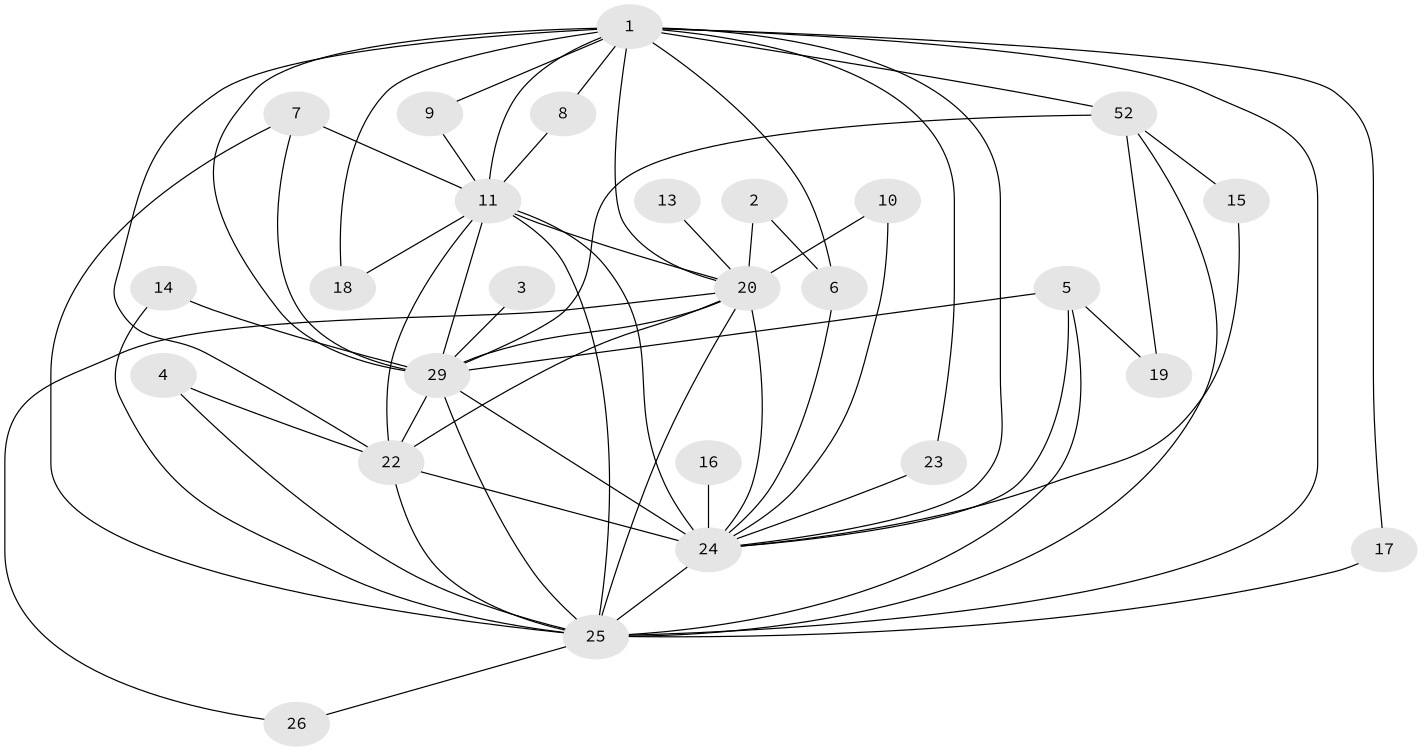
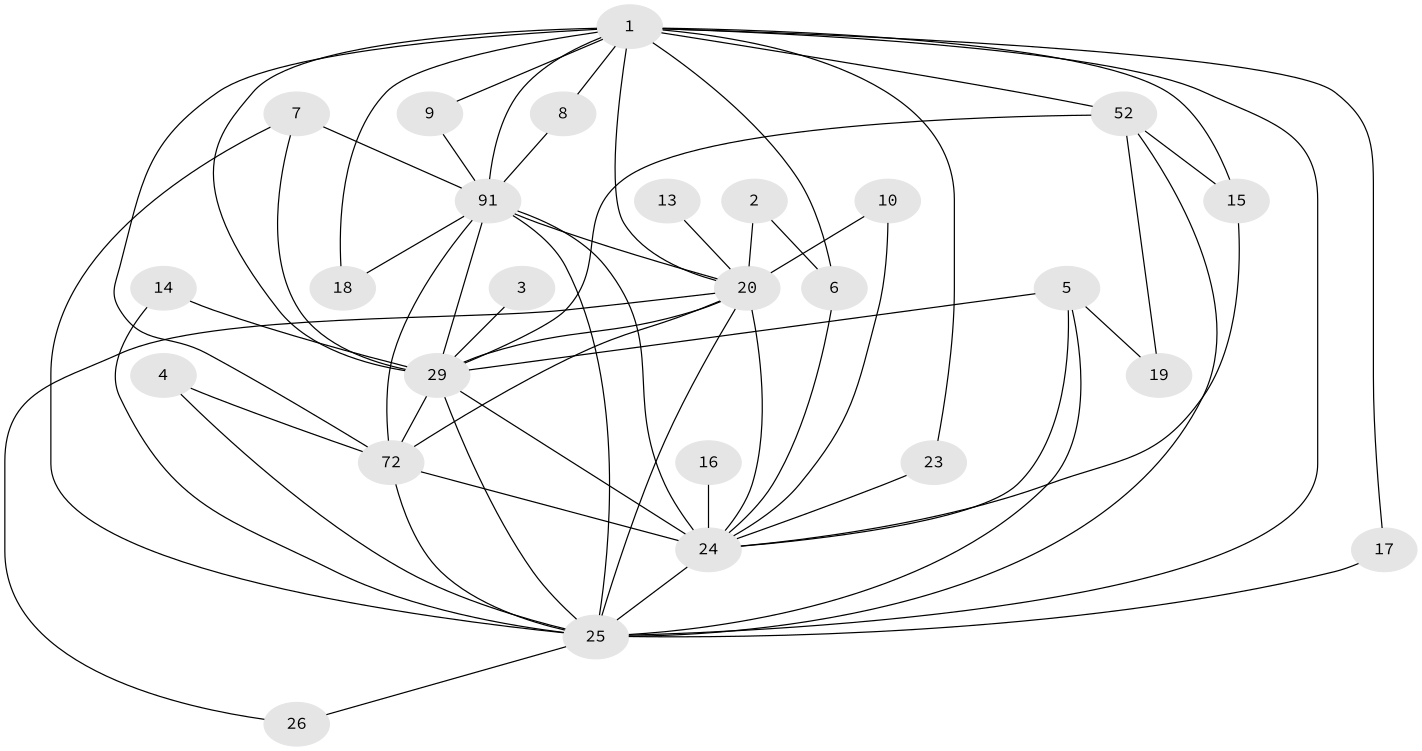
node "11": label "11" -> "91"
edge "1" -- "24": now "1" -- "15"
node "22": label "22" -> "72"
